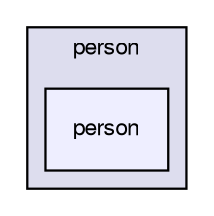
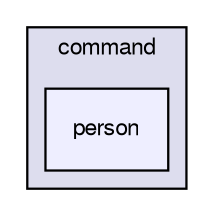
cluster "person": label "person" -> "command"
